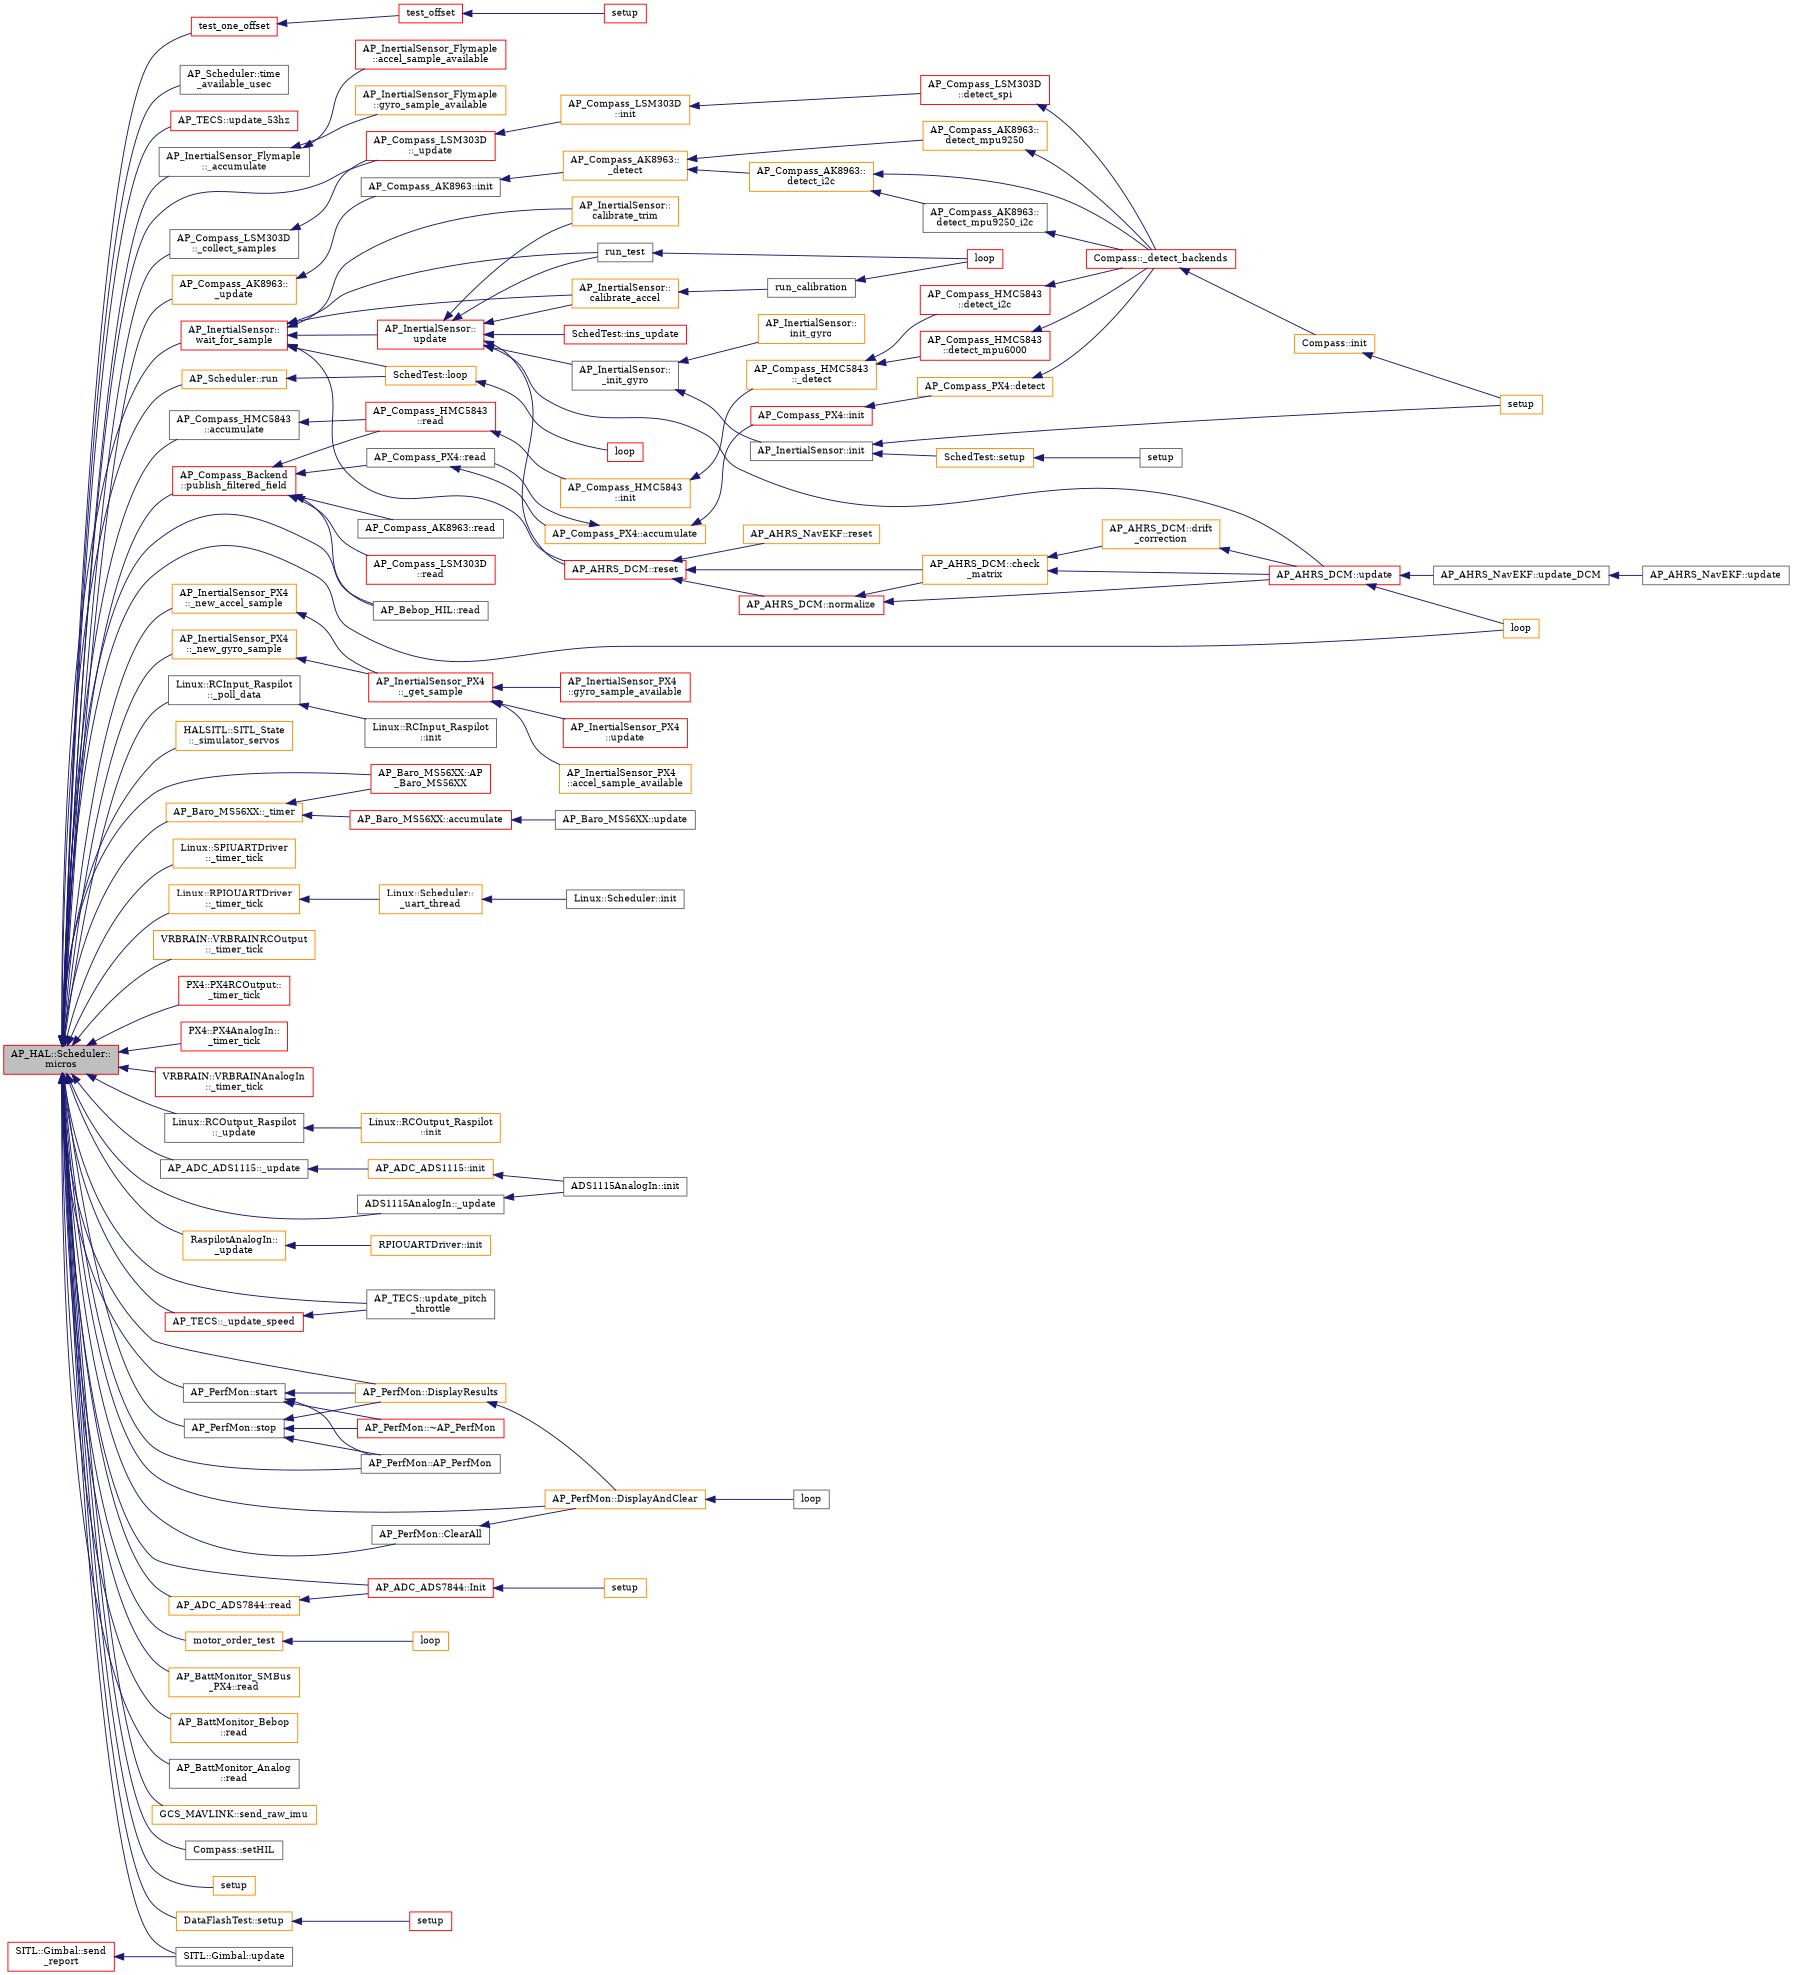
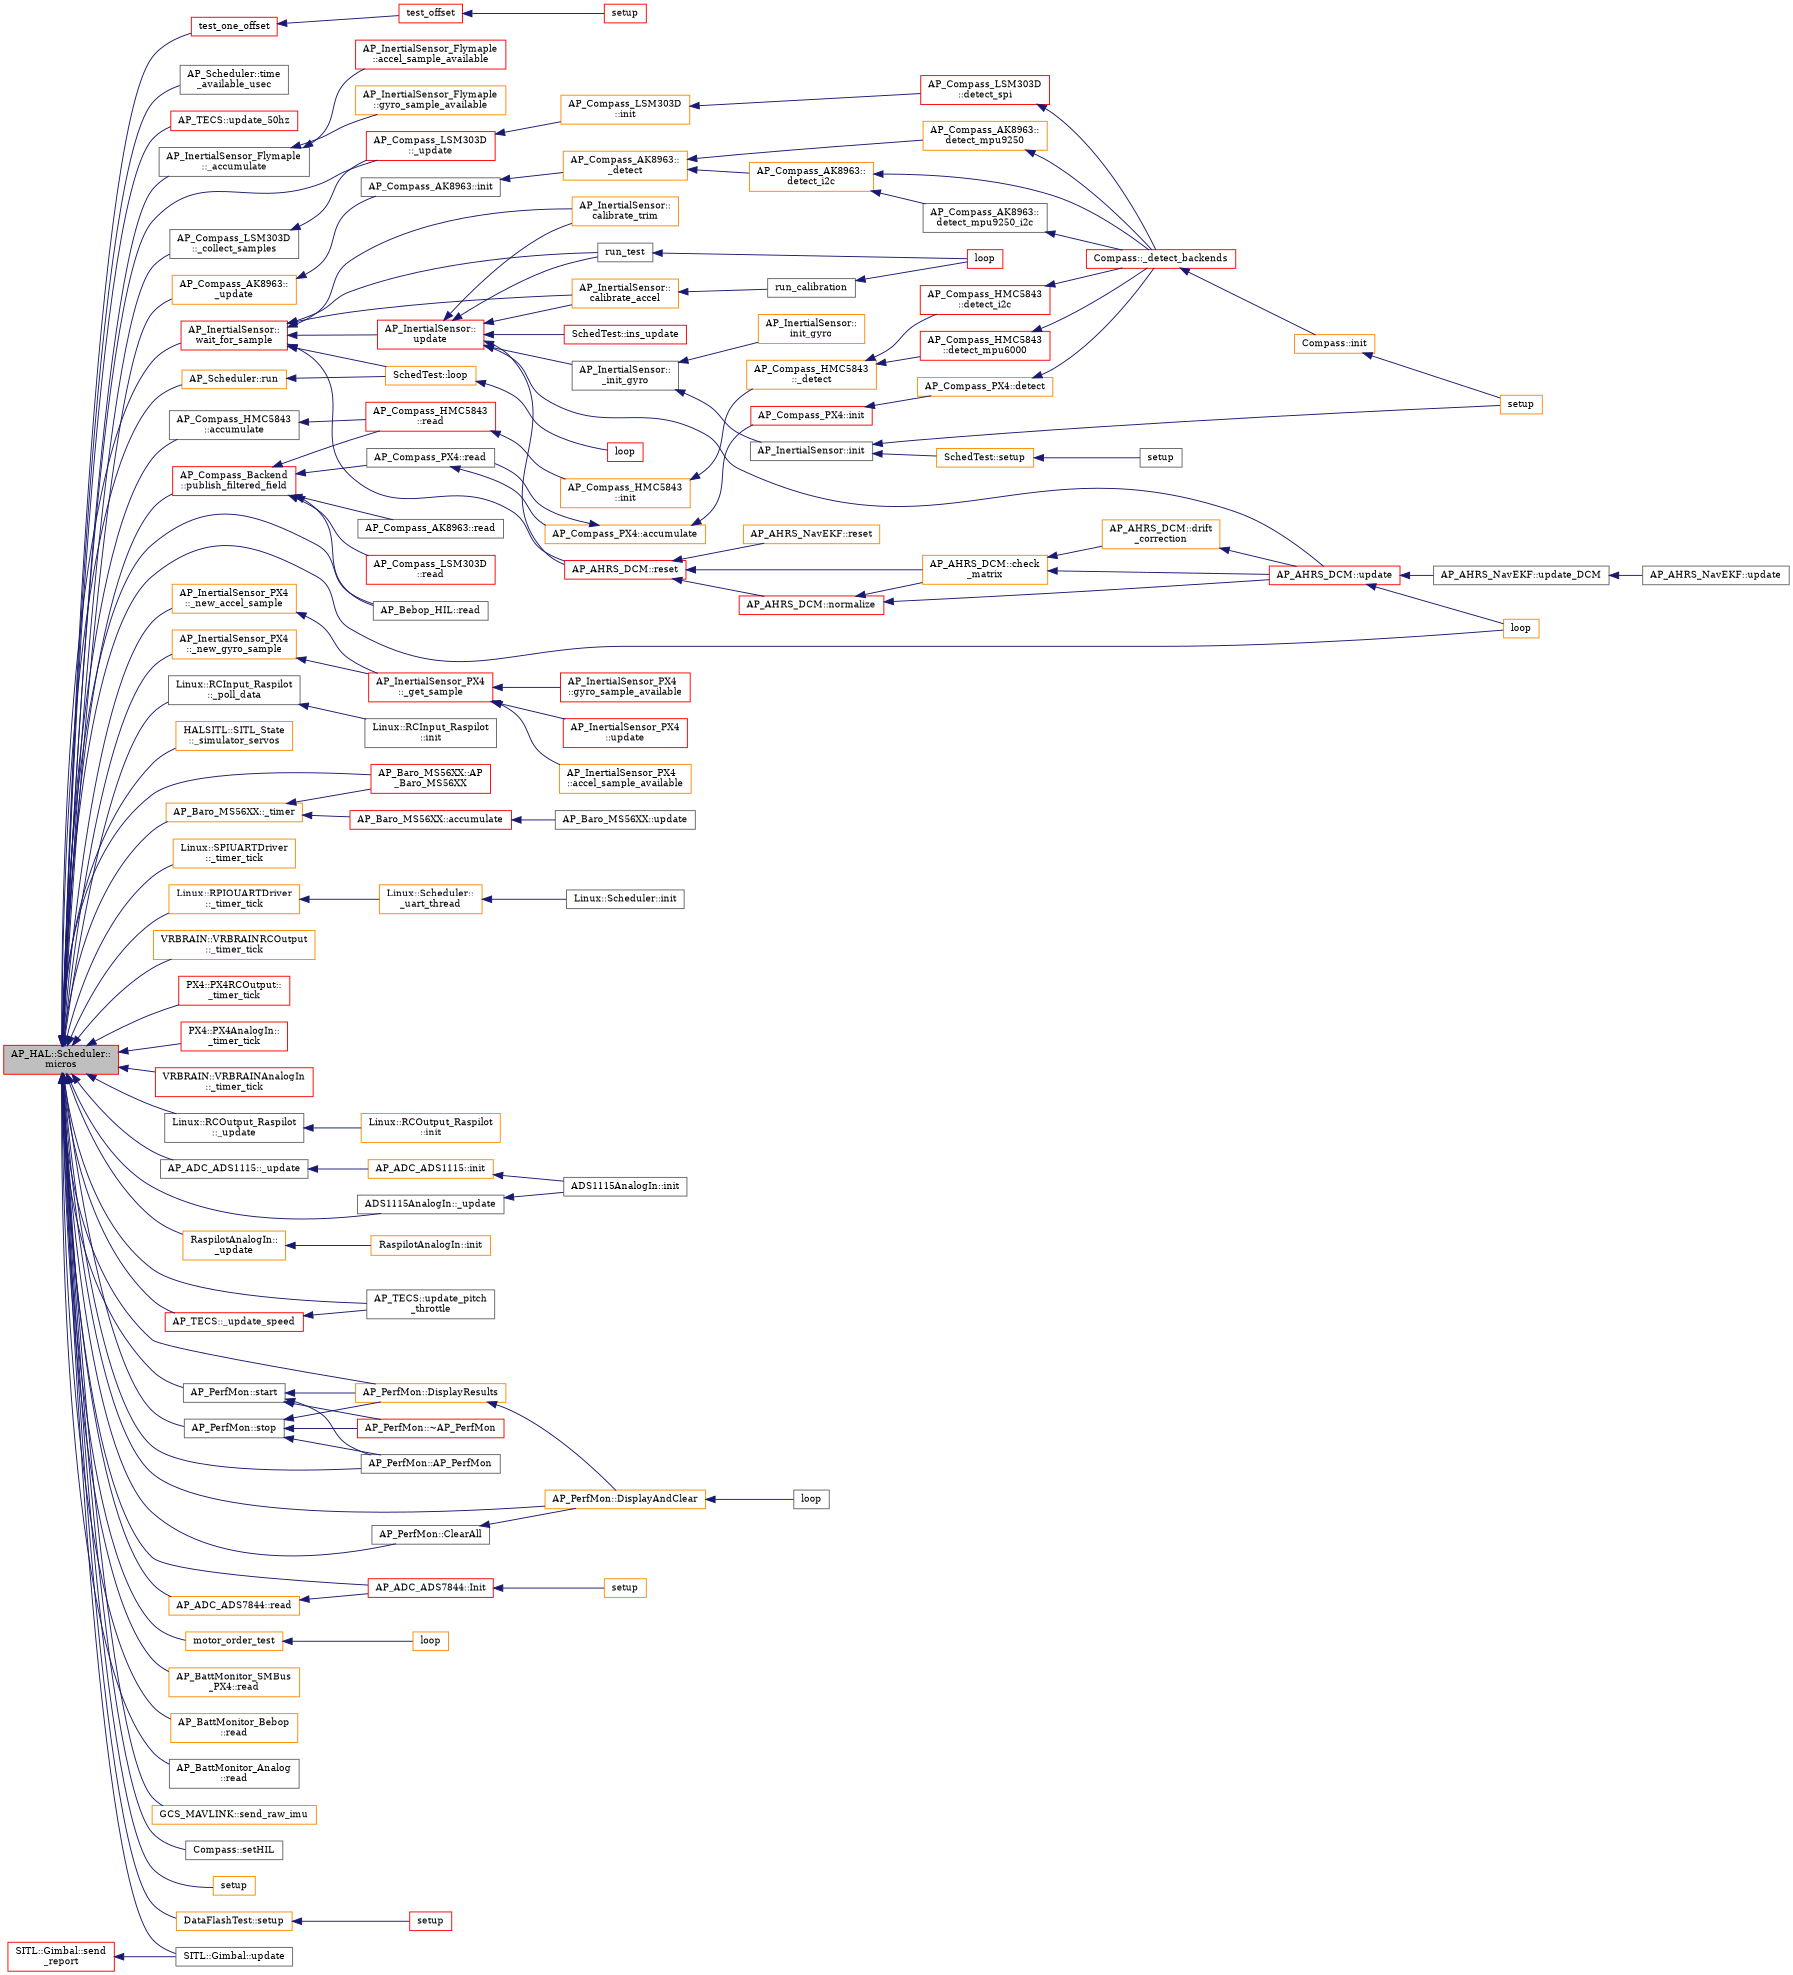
node "AP_TECS::update_53hz": label "AP_TECS::update_53hz" -> "AP_TECS::update_50hz"
node "RPIOUARTDriver::init": label "RPIOUARTDriver::init" -> "RaspilotAnalogIn::init"
